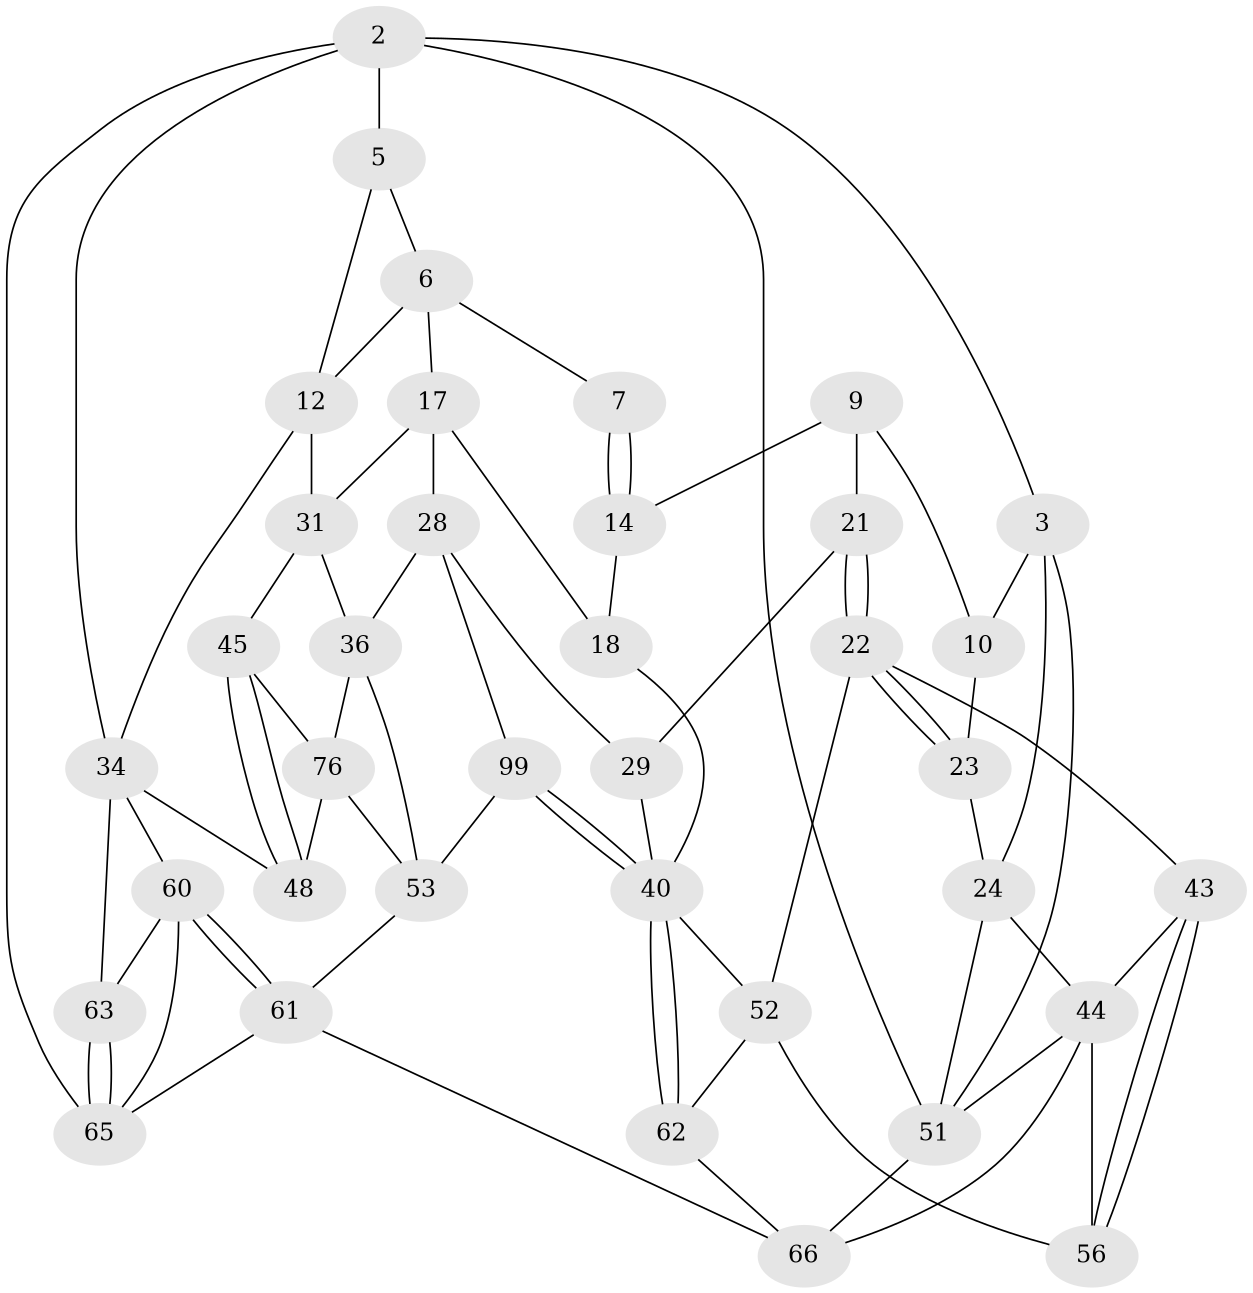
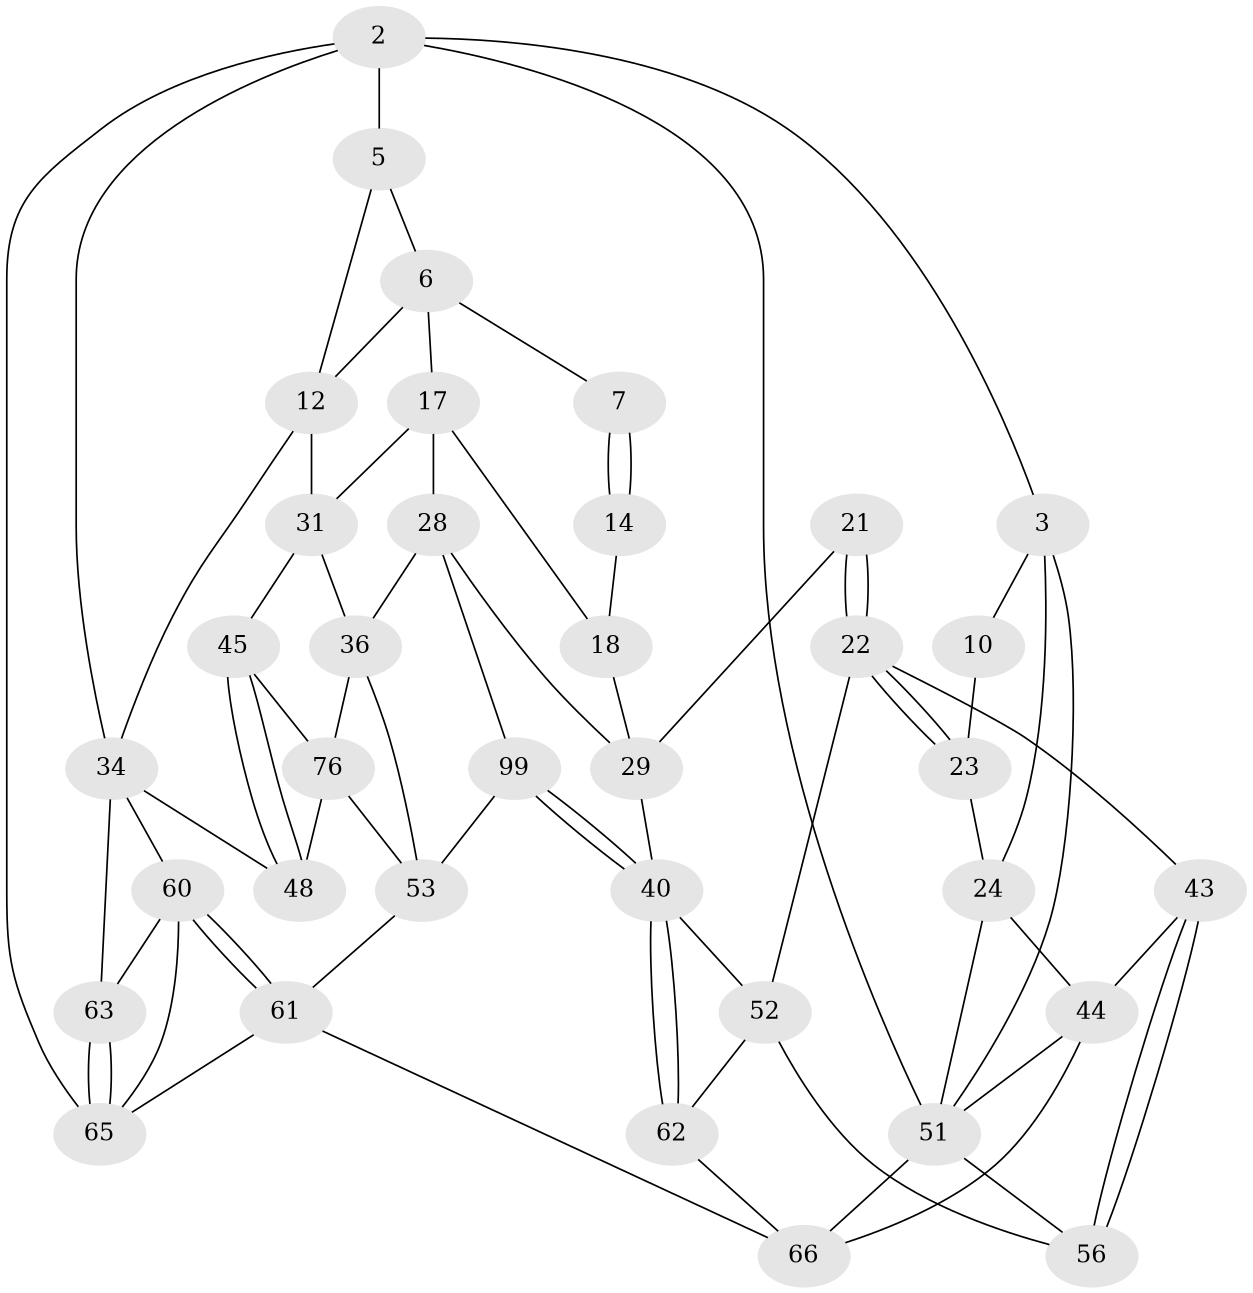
node "9": removed
edge "18" -- "40": now "18" -- "29"
edge "44" -- "56": now "51" -- "56"
